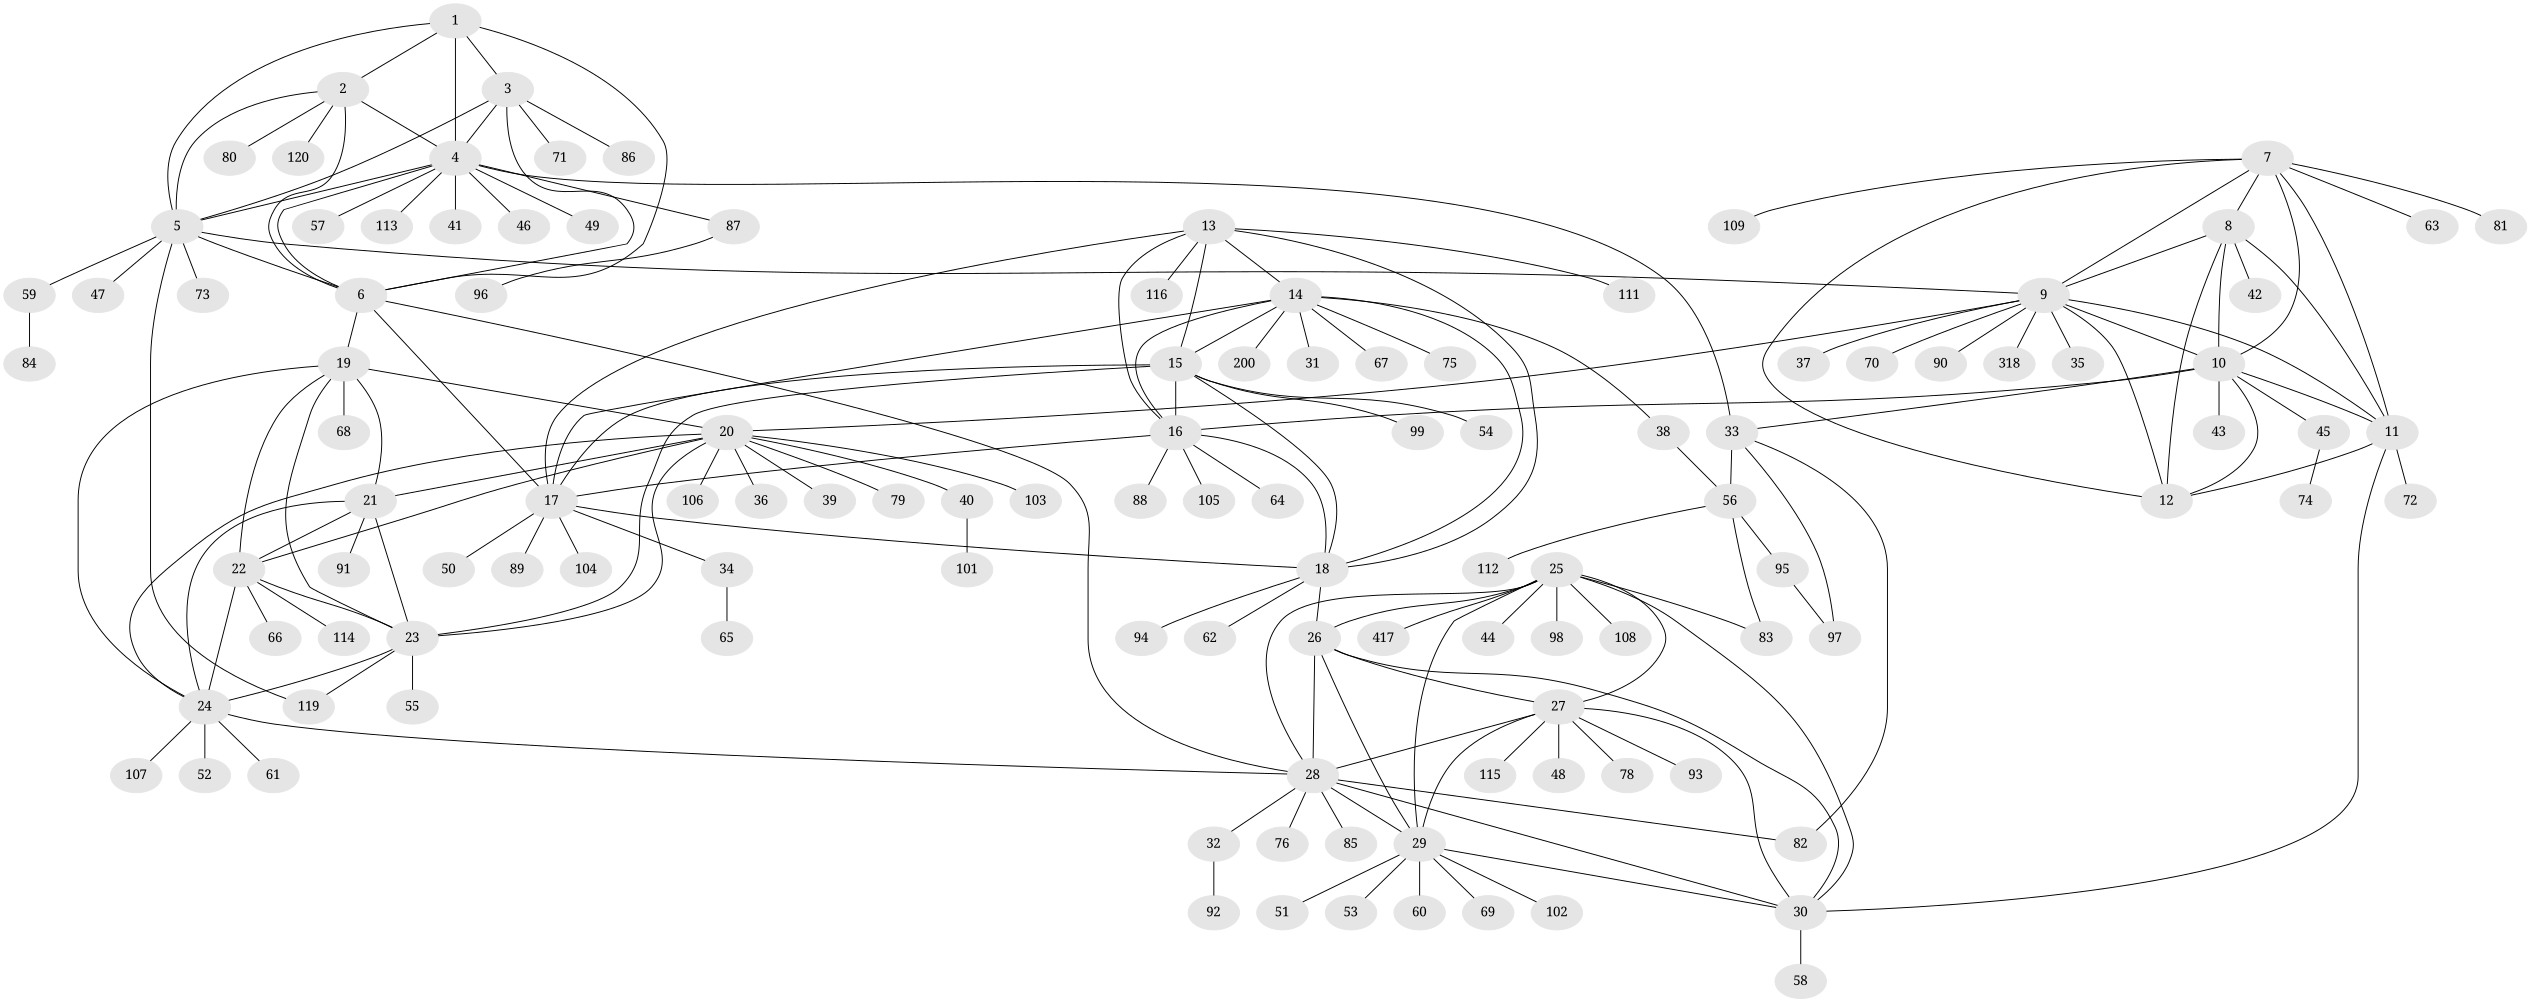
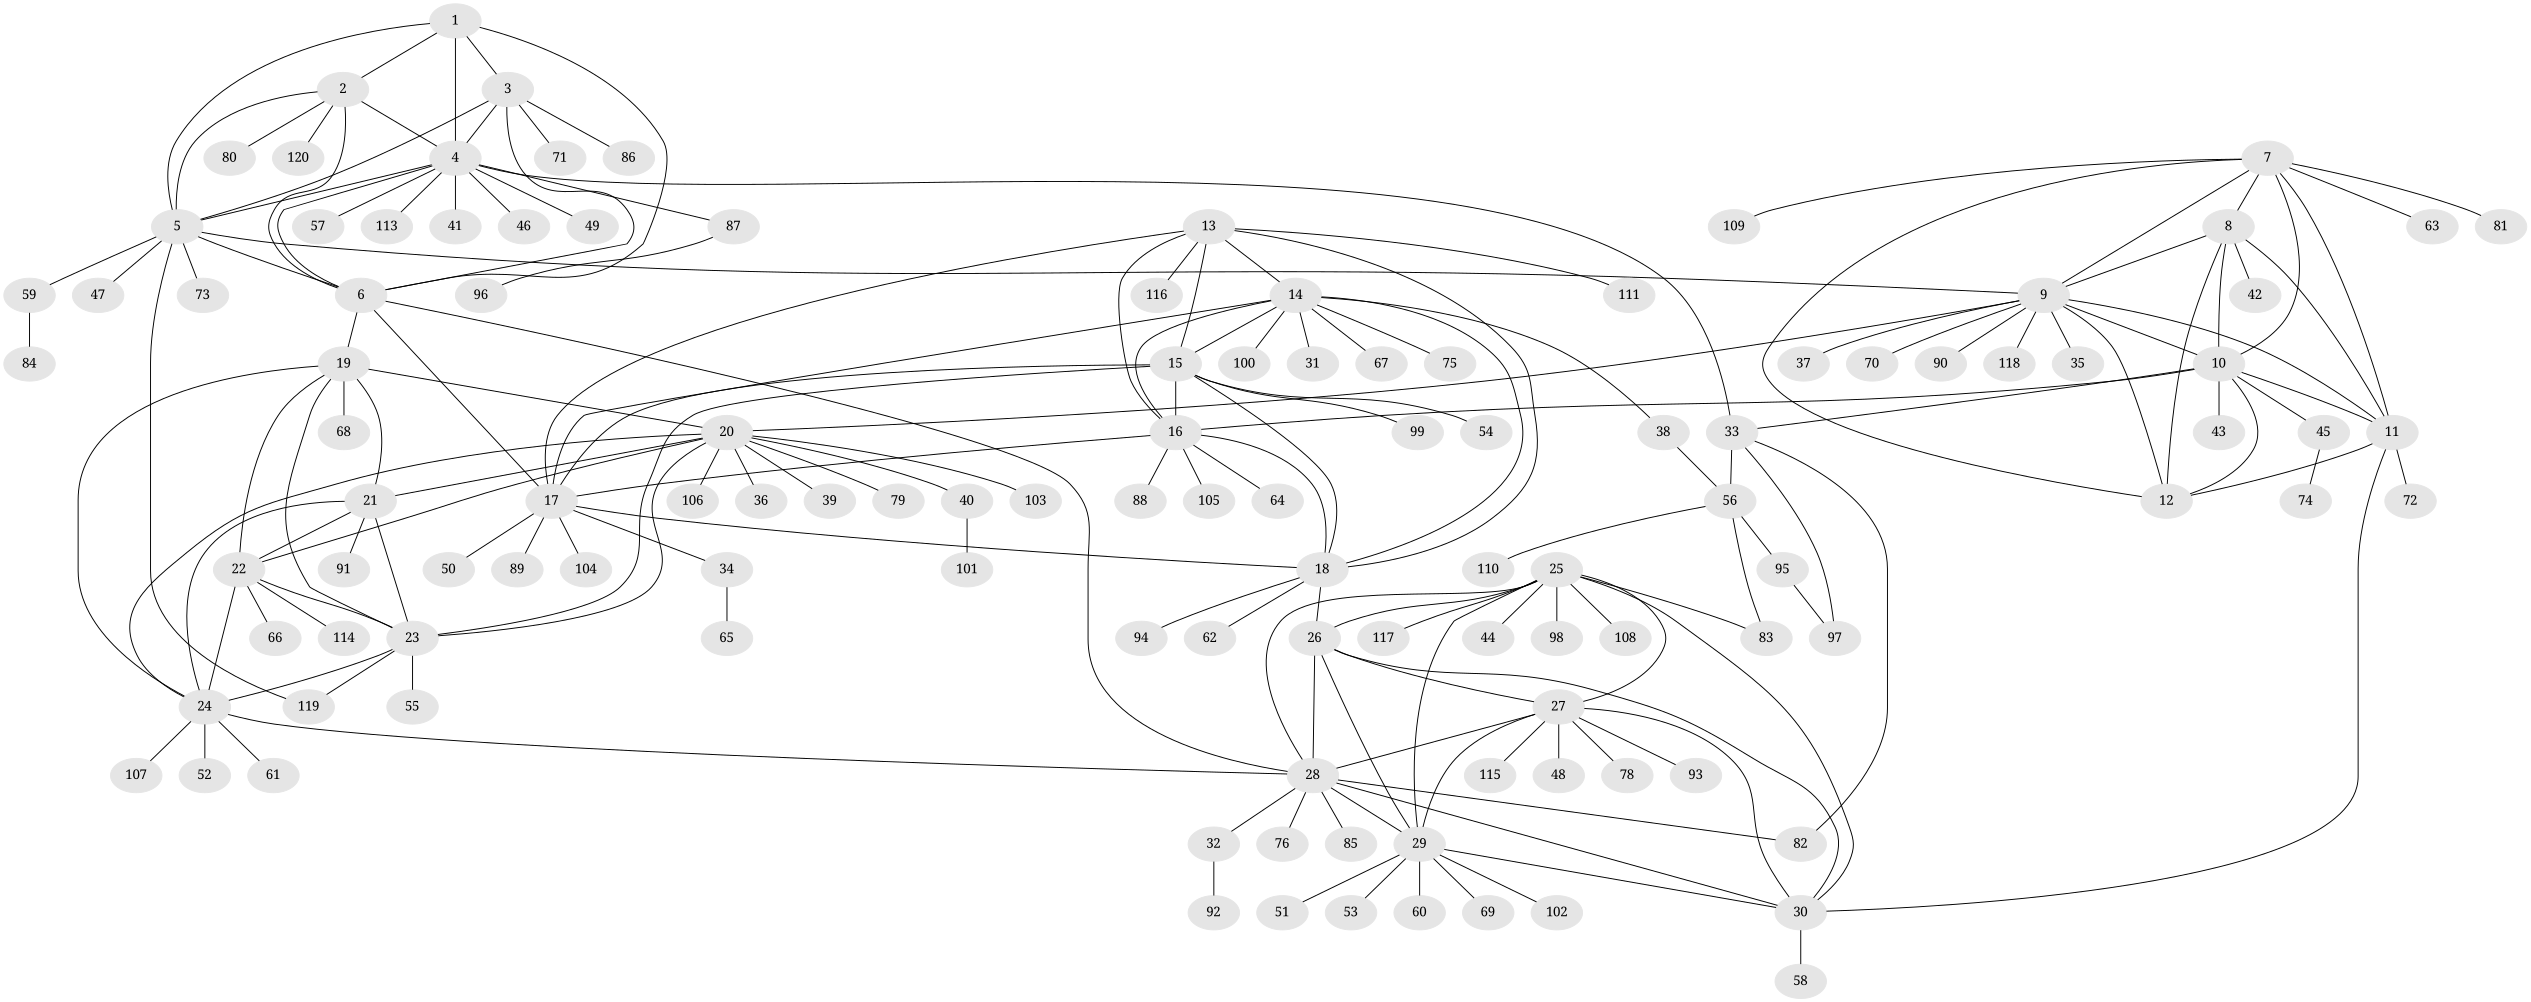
node "200": label "200" -> "100"
node "318": label "318" -> "118"
node "112": label "112" -> "110"
node "417": label "417" -> "117"
